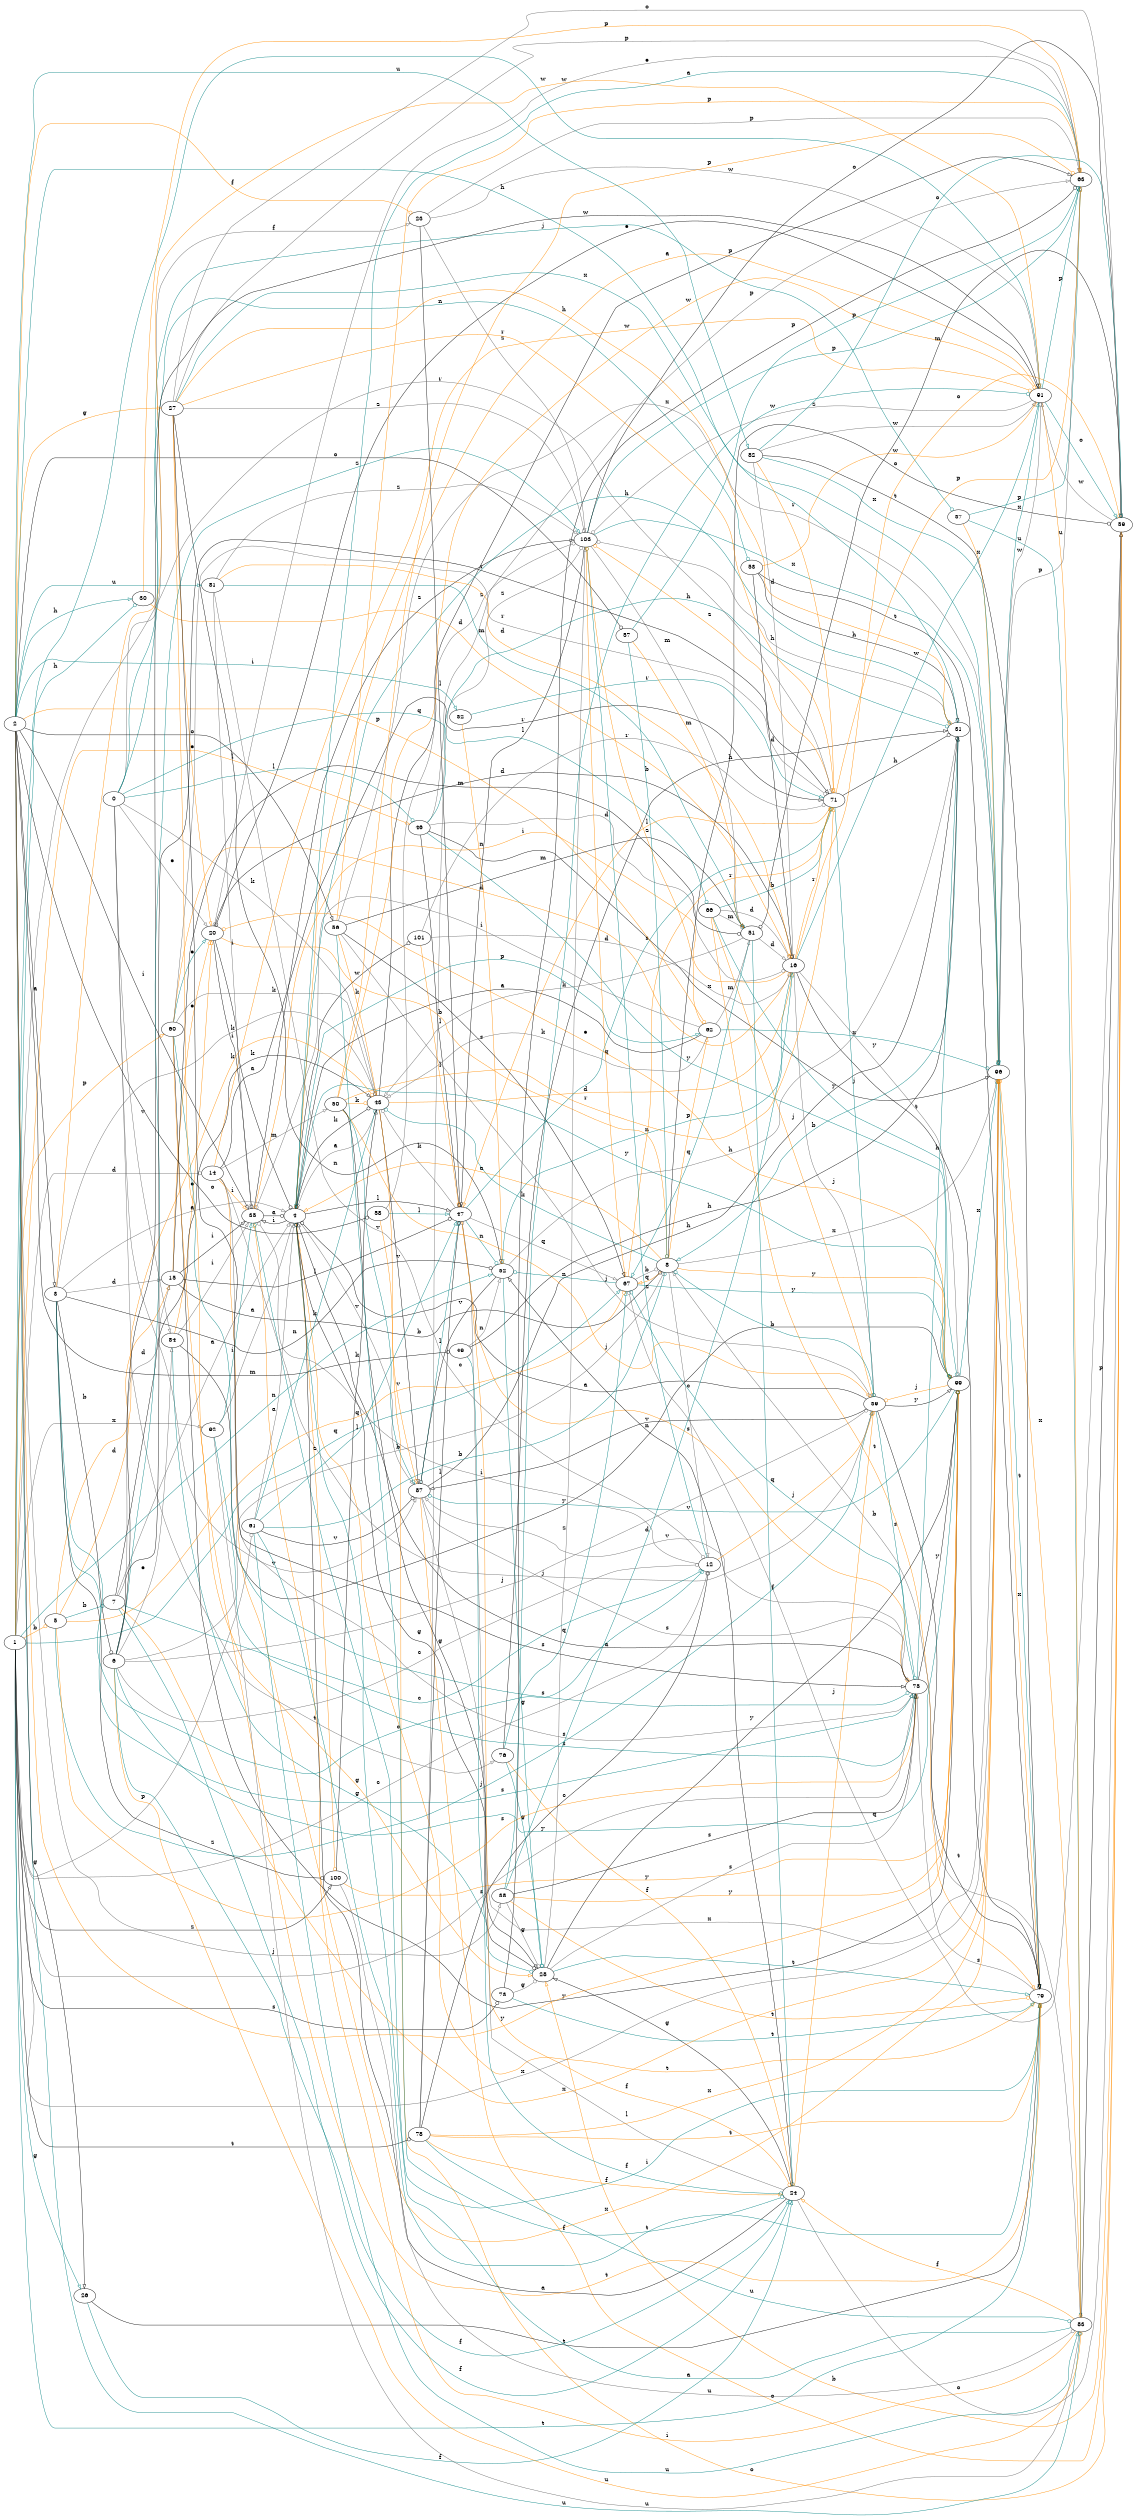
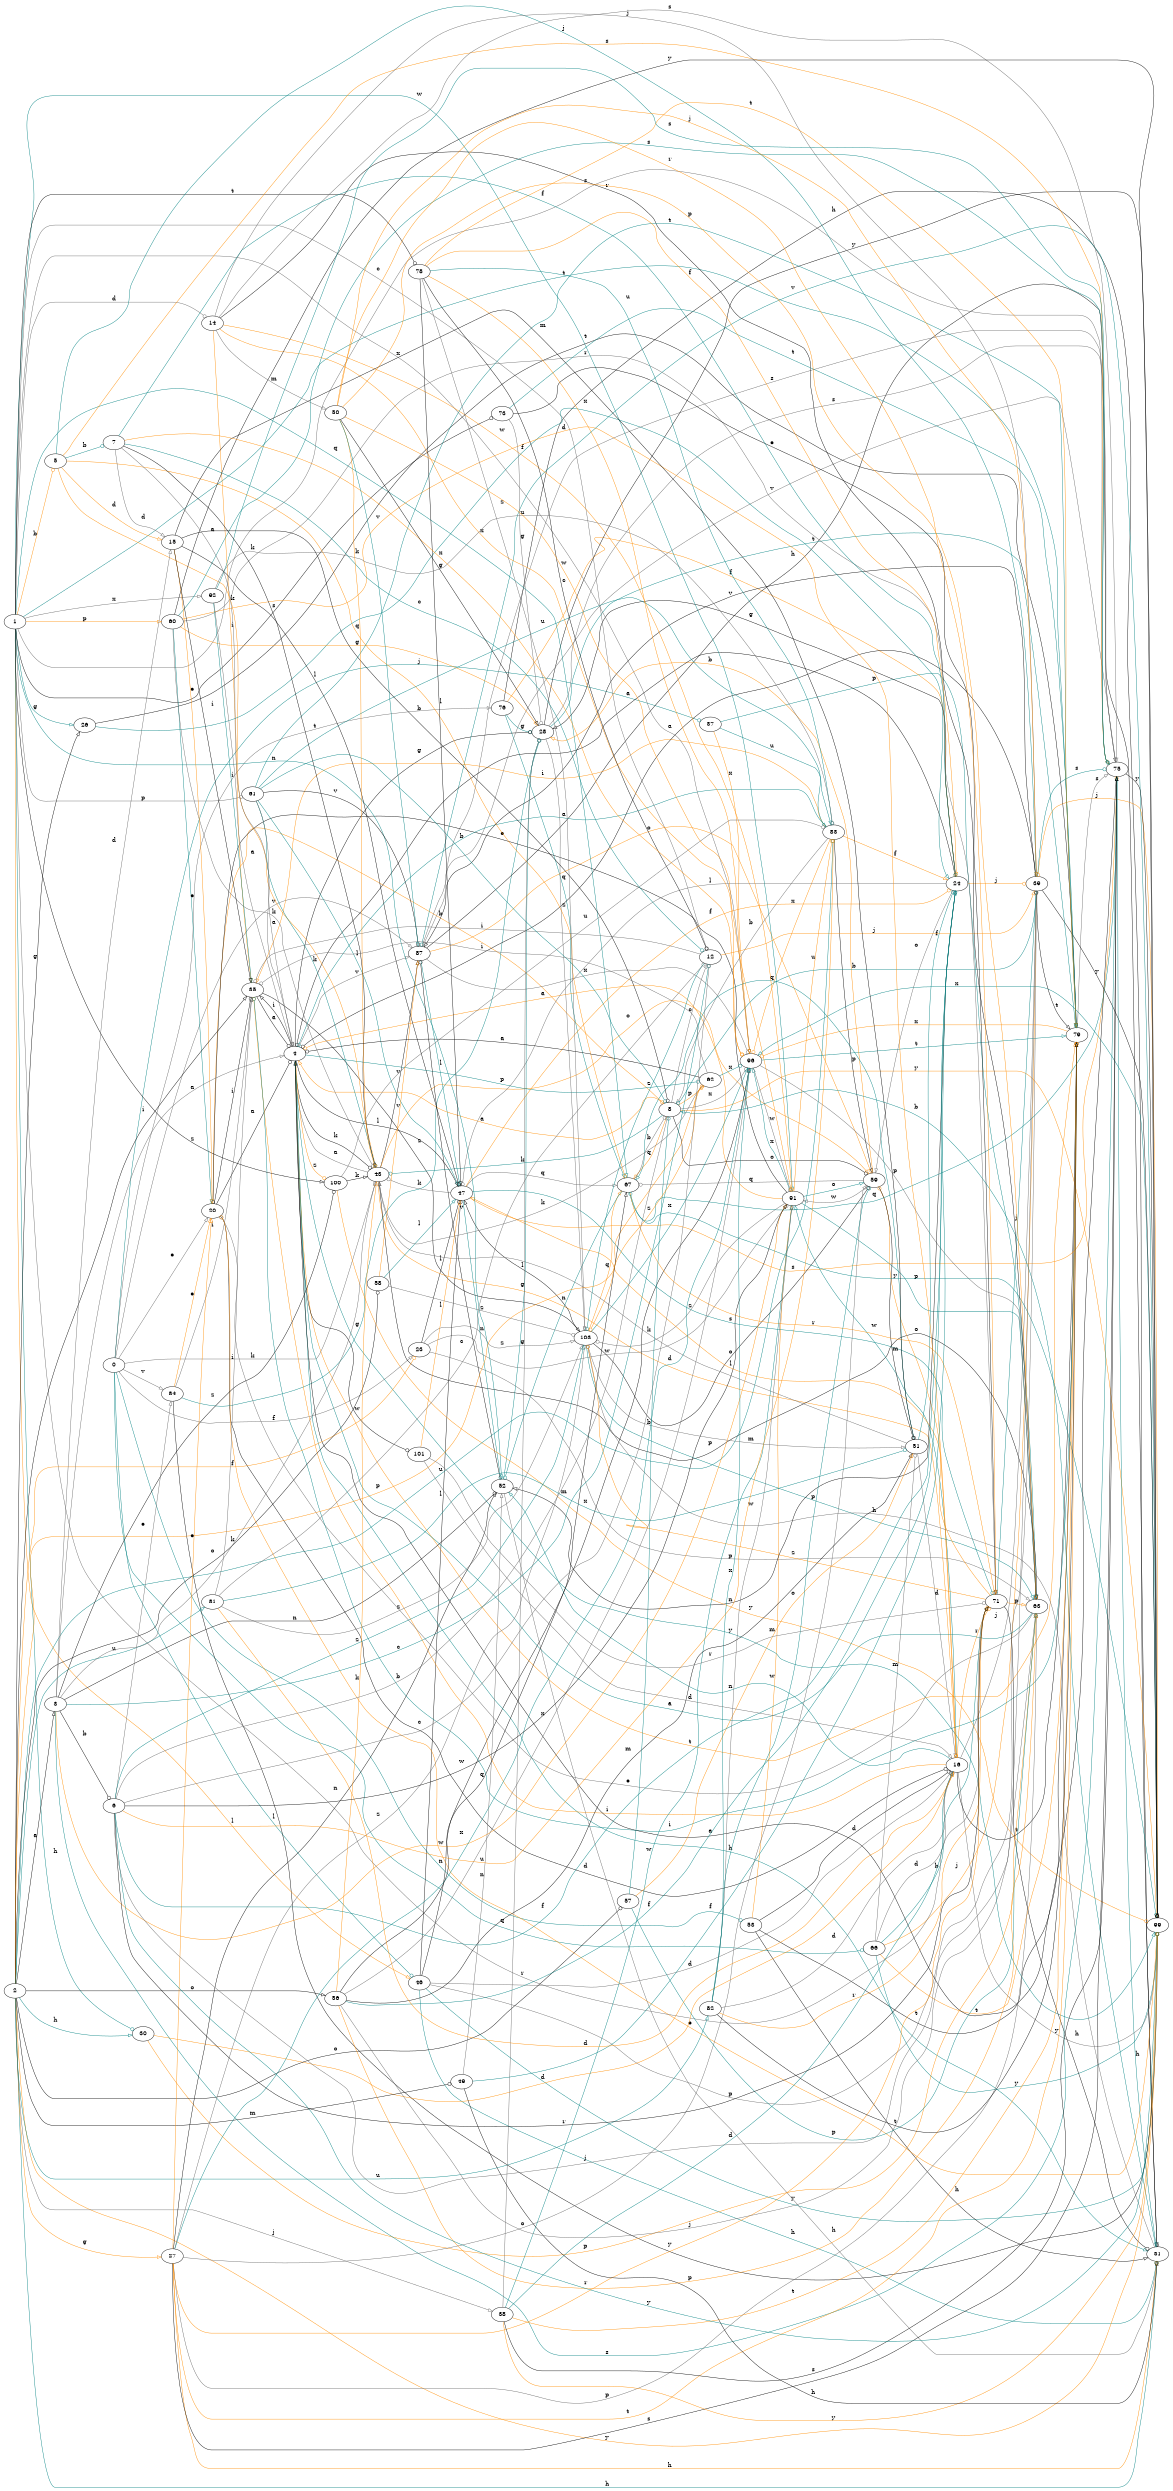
edge "73" -> "63": label "p" -> "e"
node "32": removed
edge "4" -> "62": arrowhead onormal -> odot
edge "62" -> "51": removed, label "m"
edge "56" -> "67": label "s" -> "q"
edge "78" -> "47": arrowhead odot -> onormal
